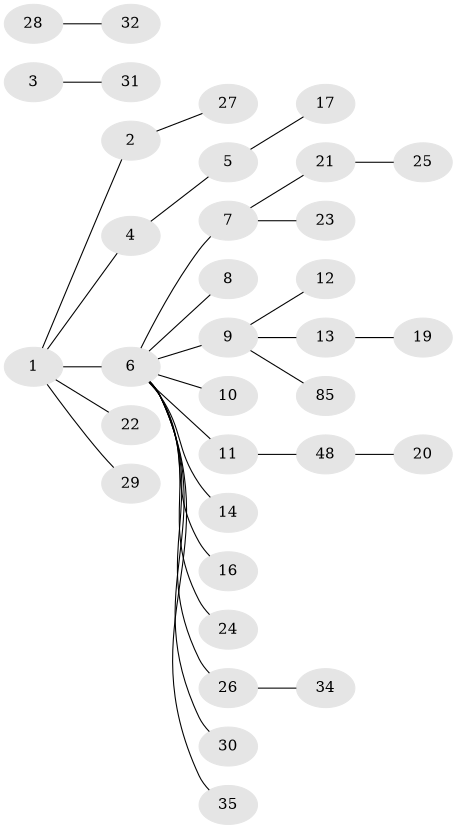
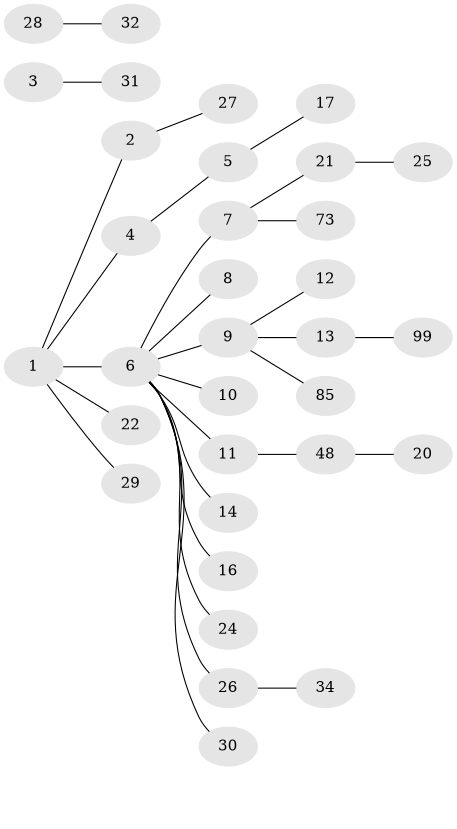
node "23": label "23" -> "73"
node "19": label "19" -> "99"
node "35": removed
